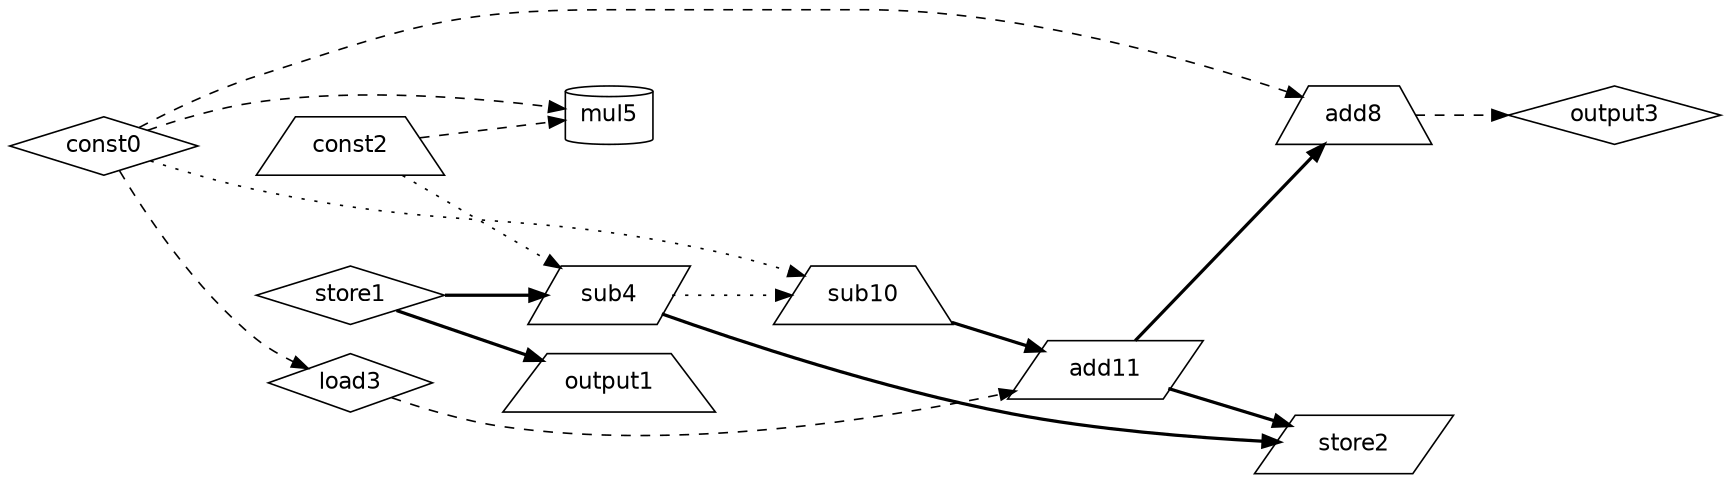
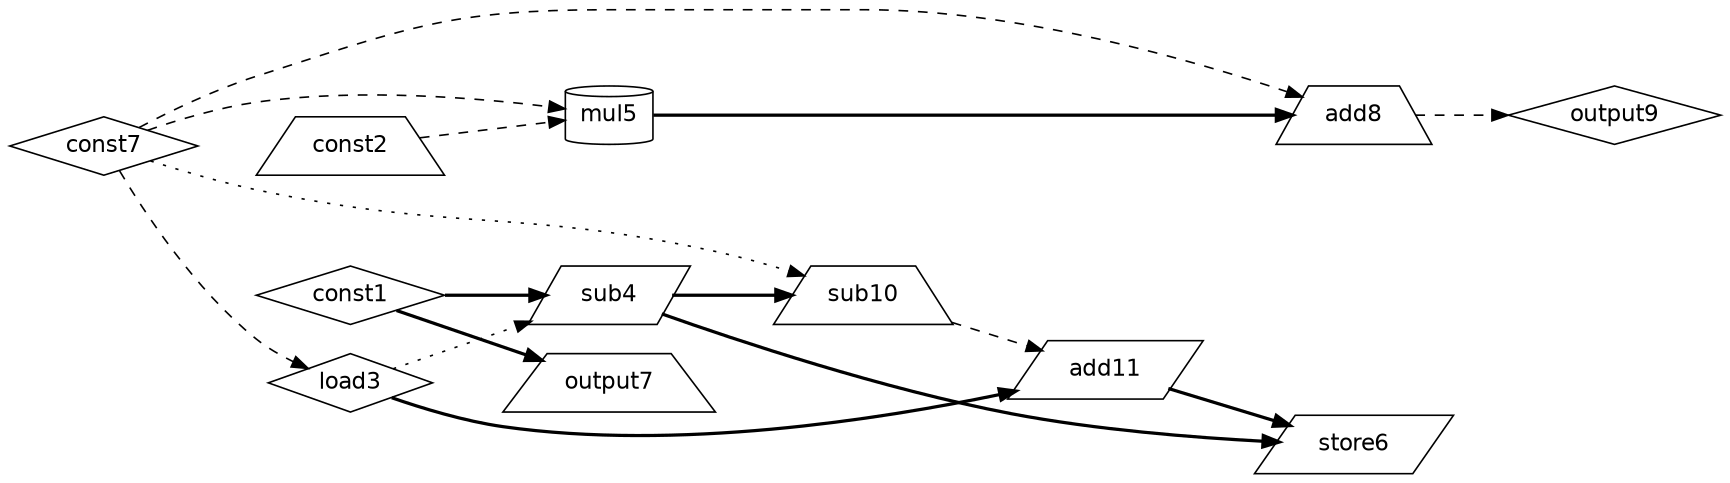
node "output3": label "output3" -> "output9"
node "const0": label "const0" -> "const7"
edge "const2" -> "sub4": now "load3" -> "sub4"
edge "add11" -> "add8": now "mul5" -> "add8"
node "store1": label "store1" -> "const1"
edge "sub4" -> "sub10": style dotted -> bold
edge "sub10" -> "add11": style bold -> dashed
node "output1": label "output1" -> "output7"
edge "load3" -> "add11": style dashed -> bold
node "store2": label "store2" -> "store6"
